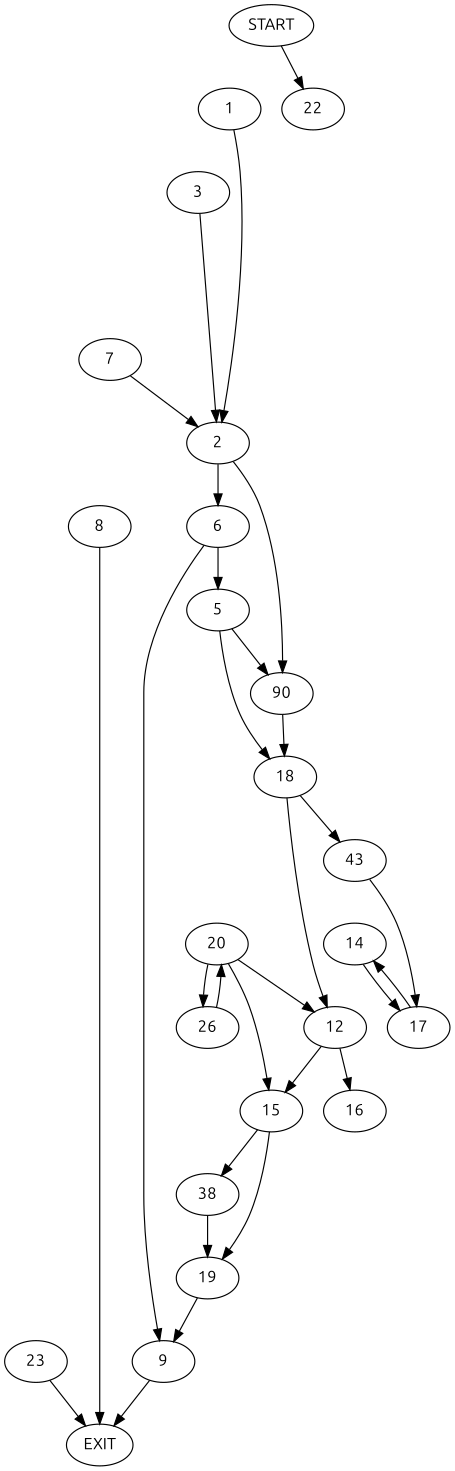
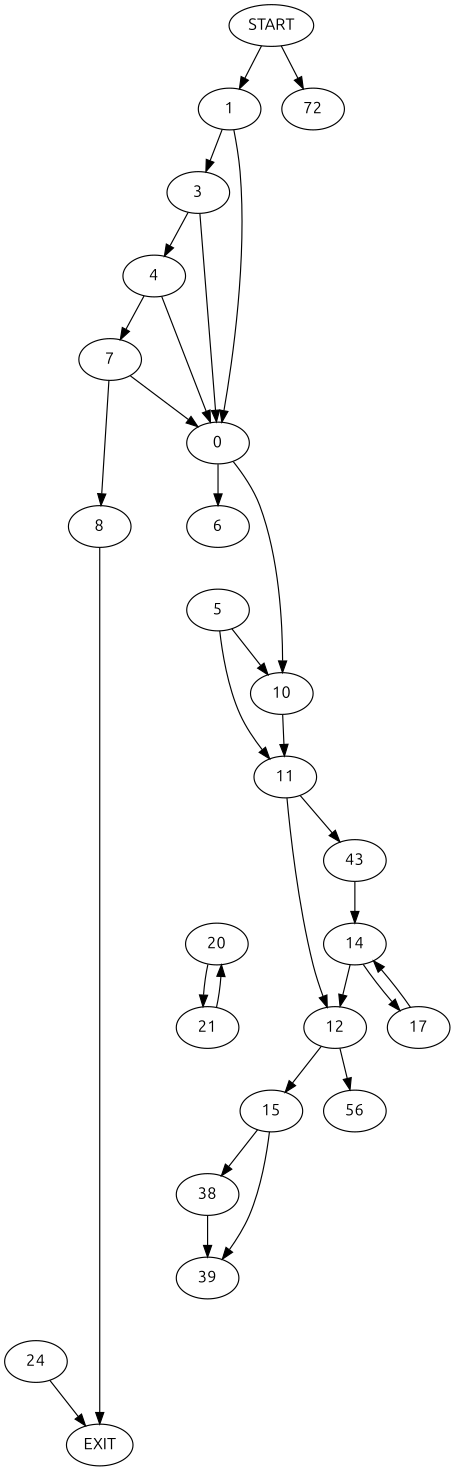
edge "START" -> "1": added
node "22": label "22" -> "72"
edge "1" -> "3": added
node "4": added
edge "7" -> "8": added
node "2": label "2" -> "0"
edge "6" -> "5": removed
node "90": label "90" -> "10"
node "18": label "18" -> "11"
edge "43" -> "17": now "43" -> "14"
edge "20" -> "12": now "14" -> "12"
edge "20" -> "15": removed
node "26": label "26" -> "21"
node "16": label "16" -> "56"
node "19": label "19" -> "39"
node "23": label "23" -> "24"
node "9": removed
